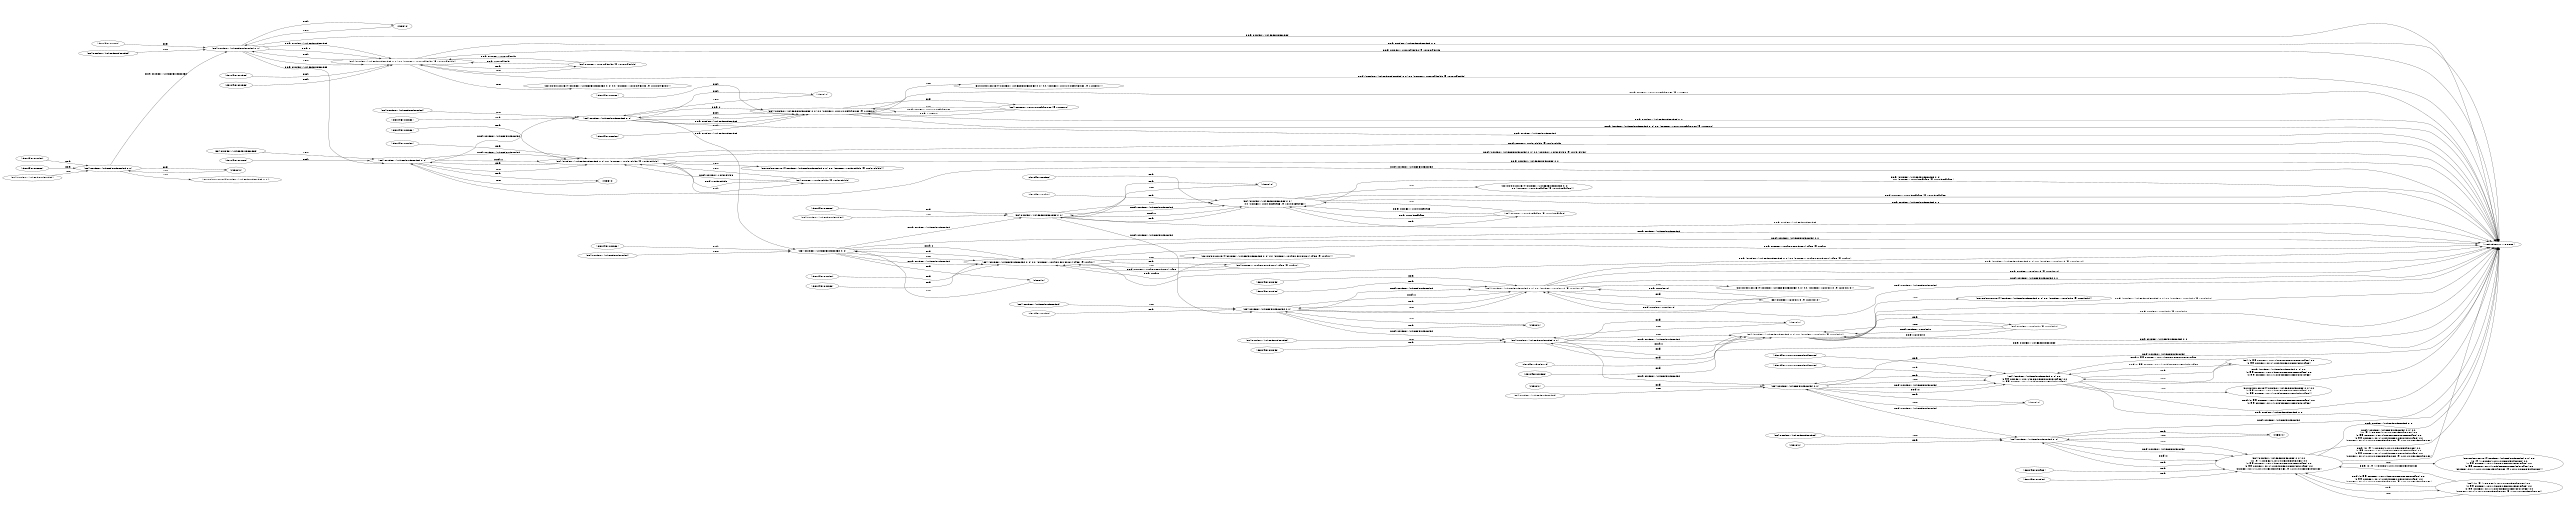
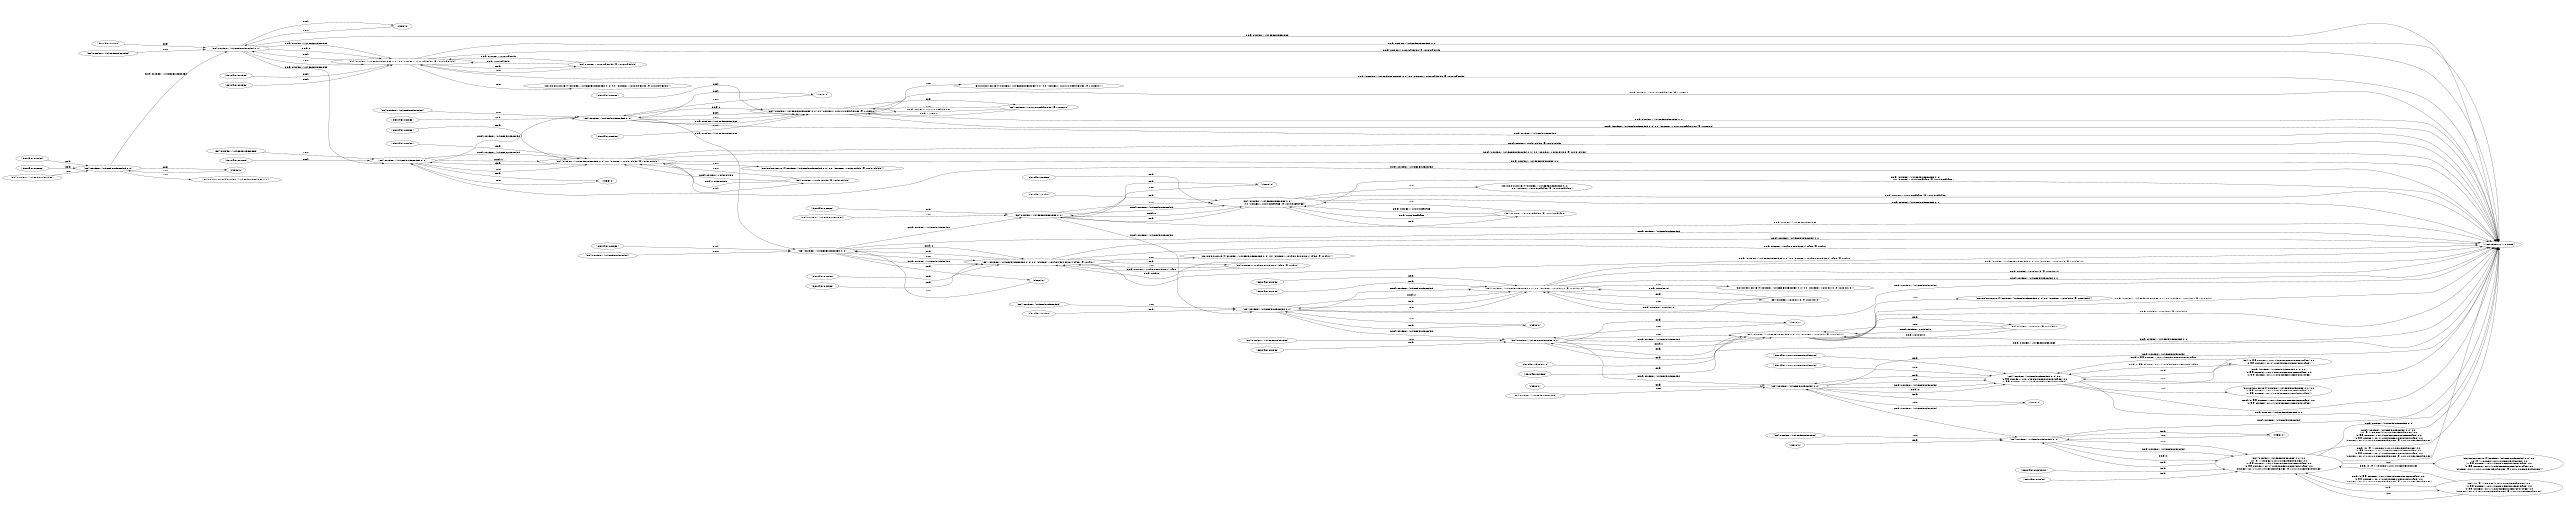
node "(Identifier,ps_flag)": label "(Identifier,ps_flag)" -> "(Identifier,ps_bitstrm)"
